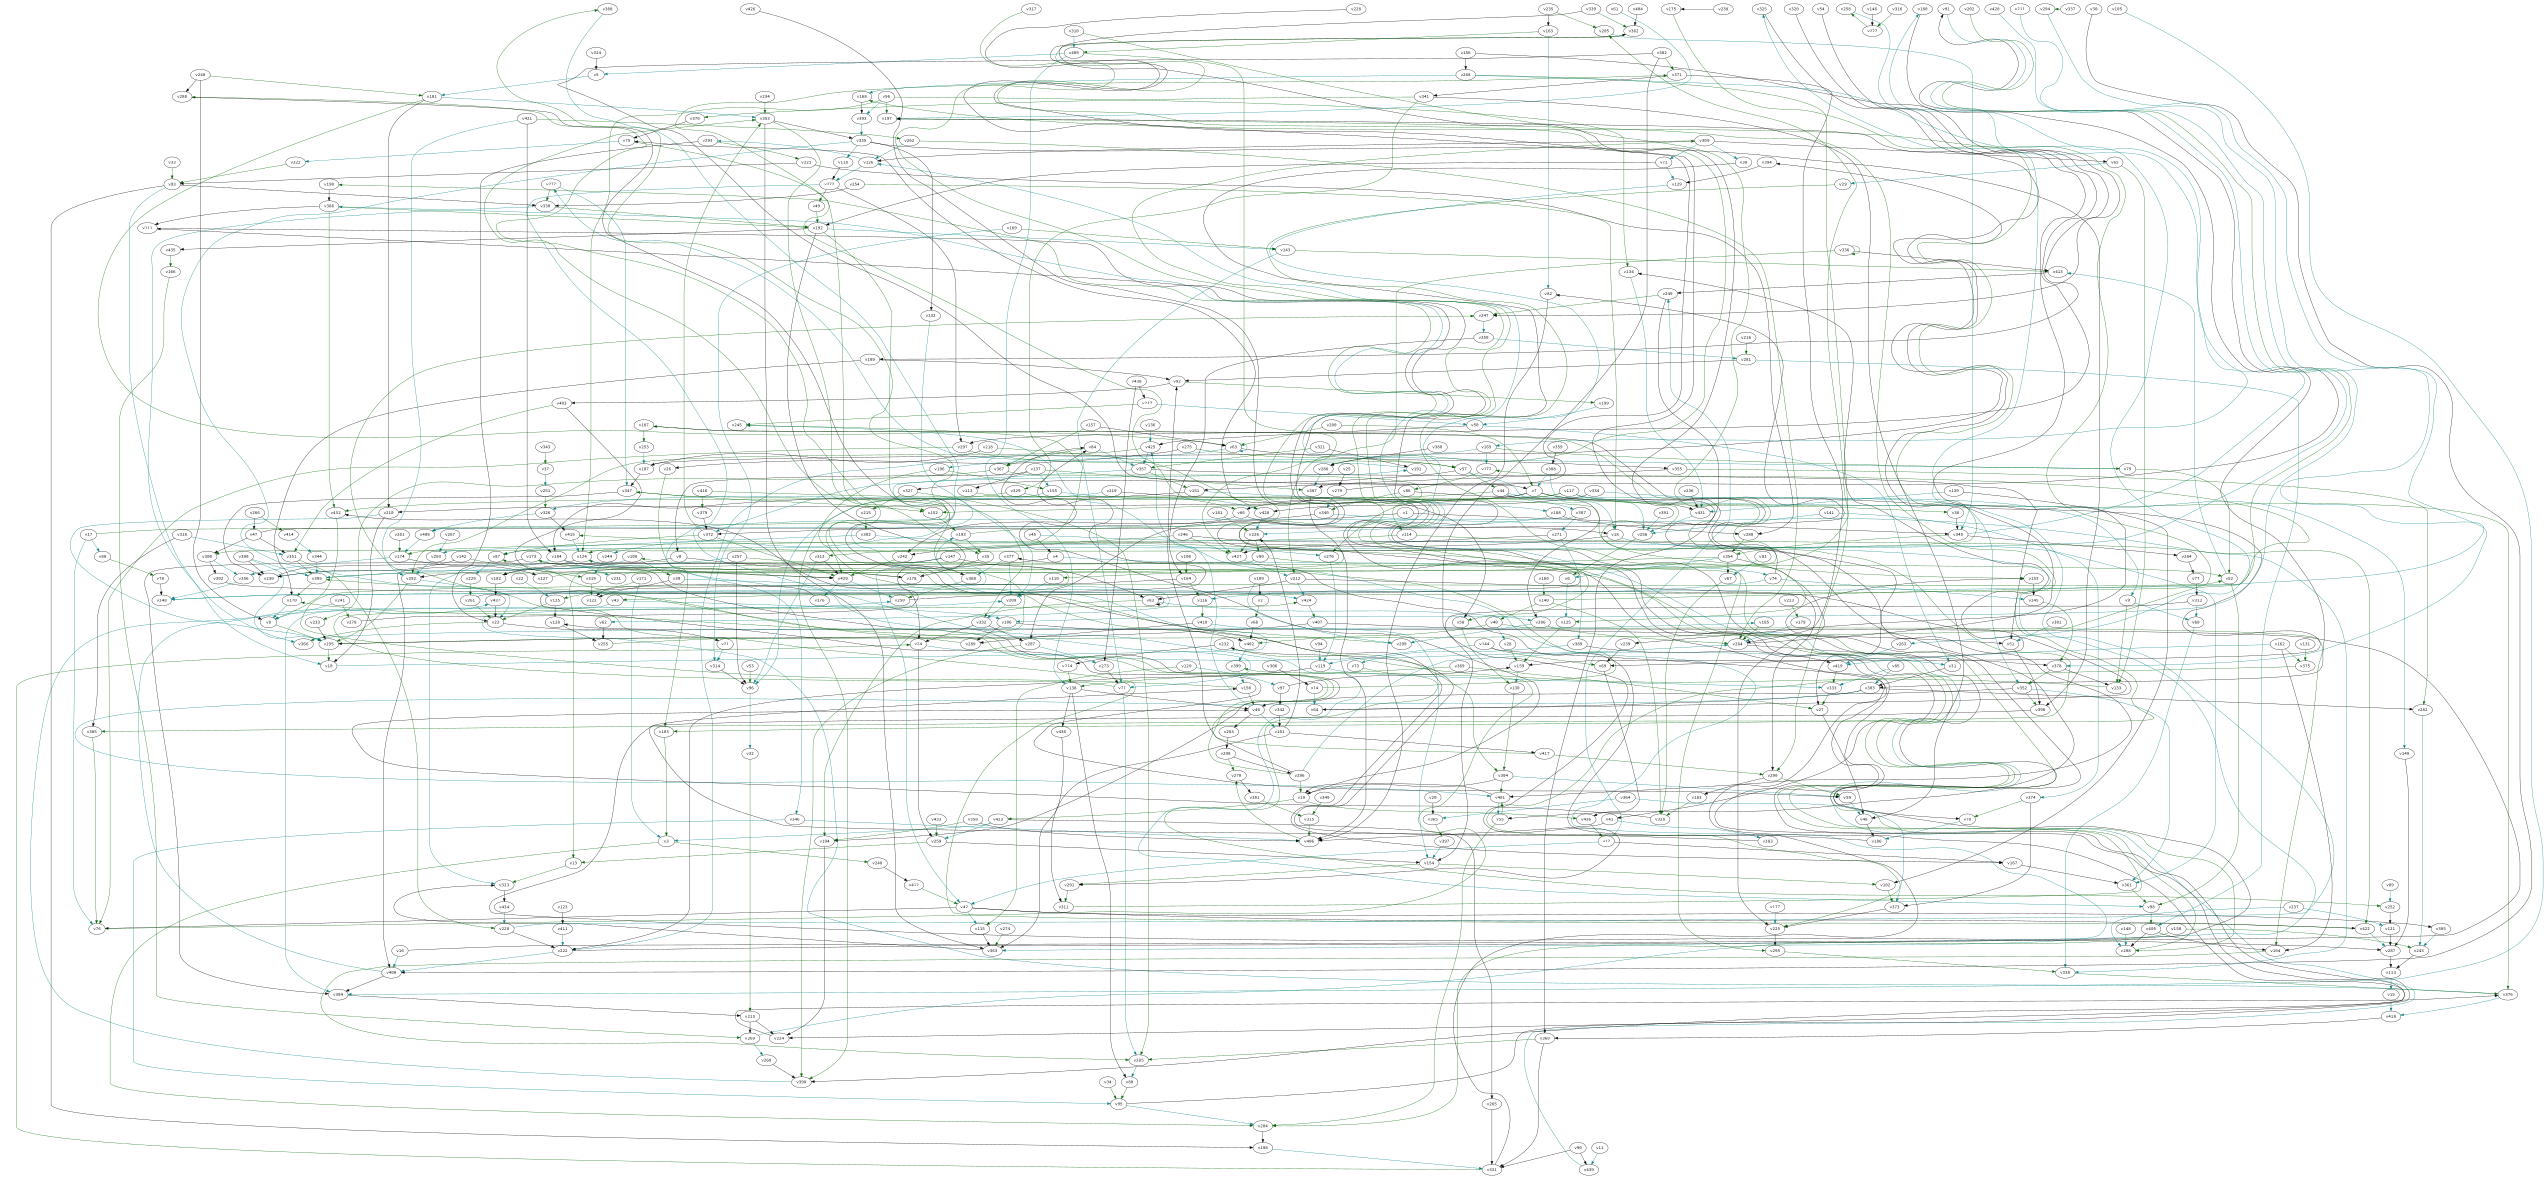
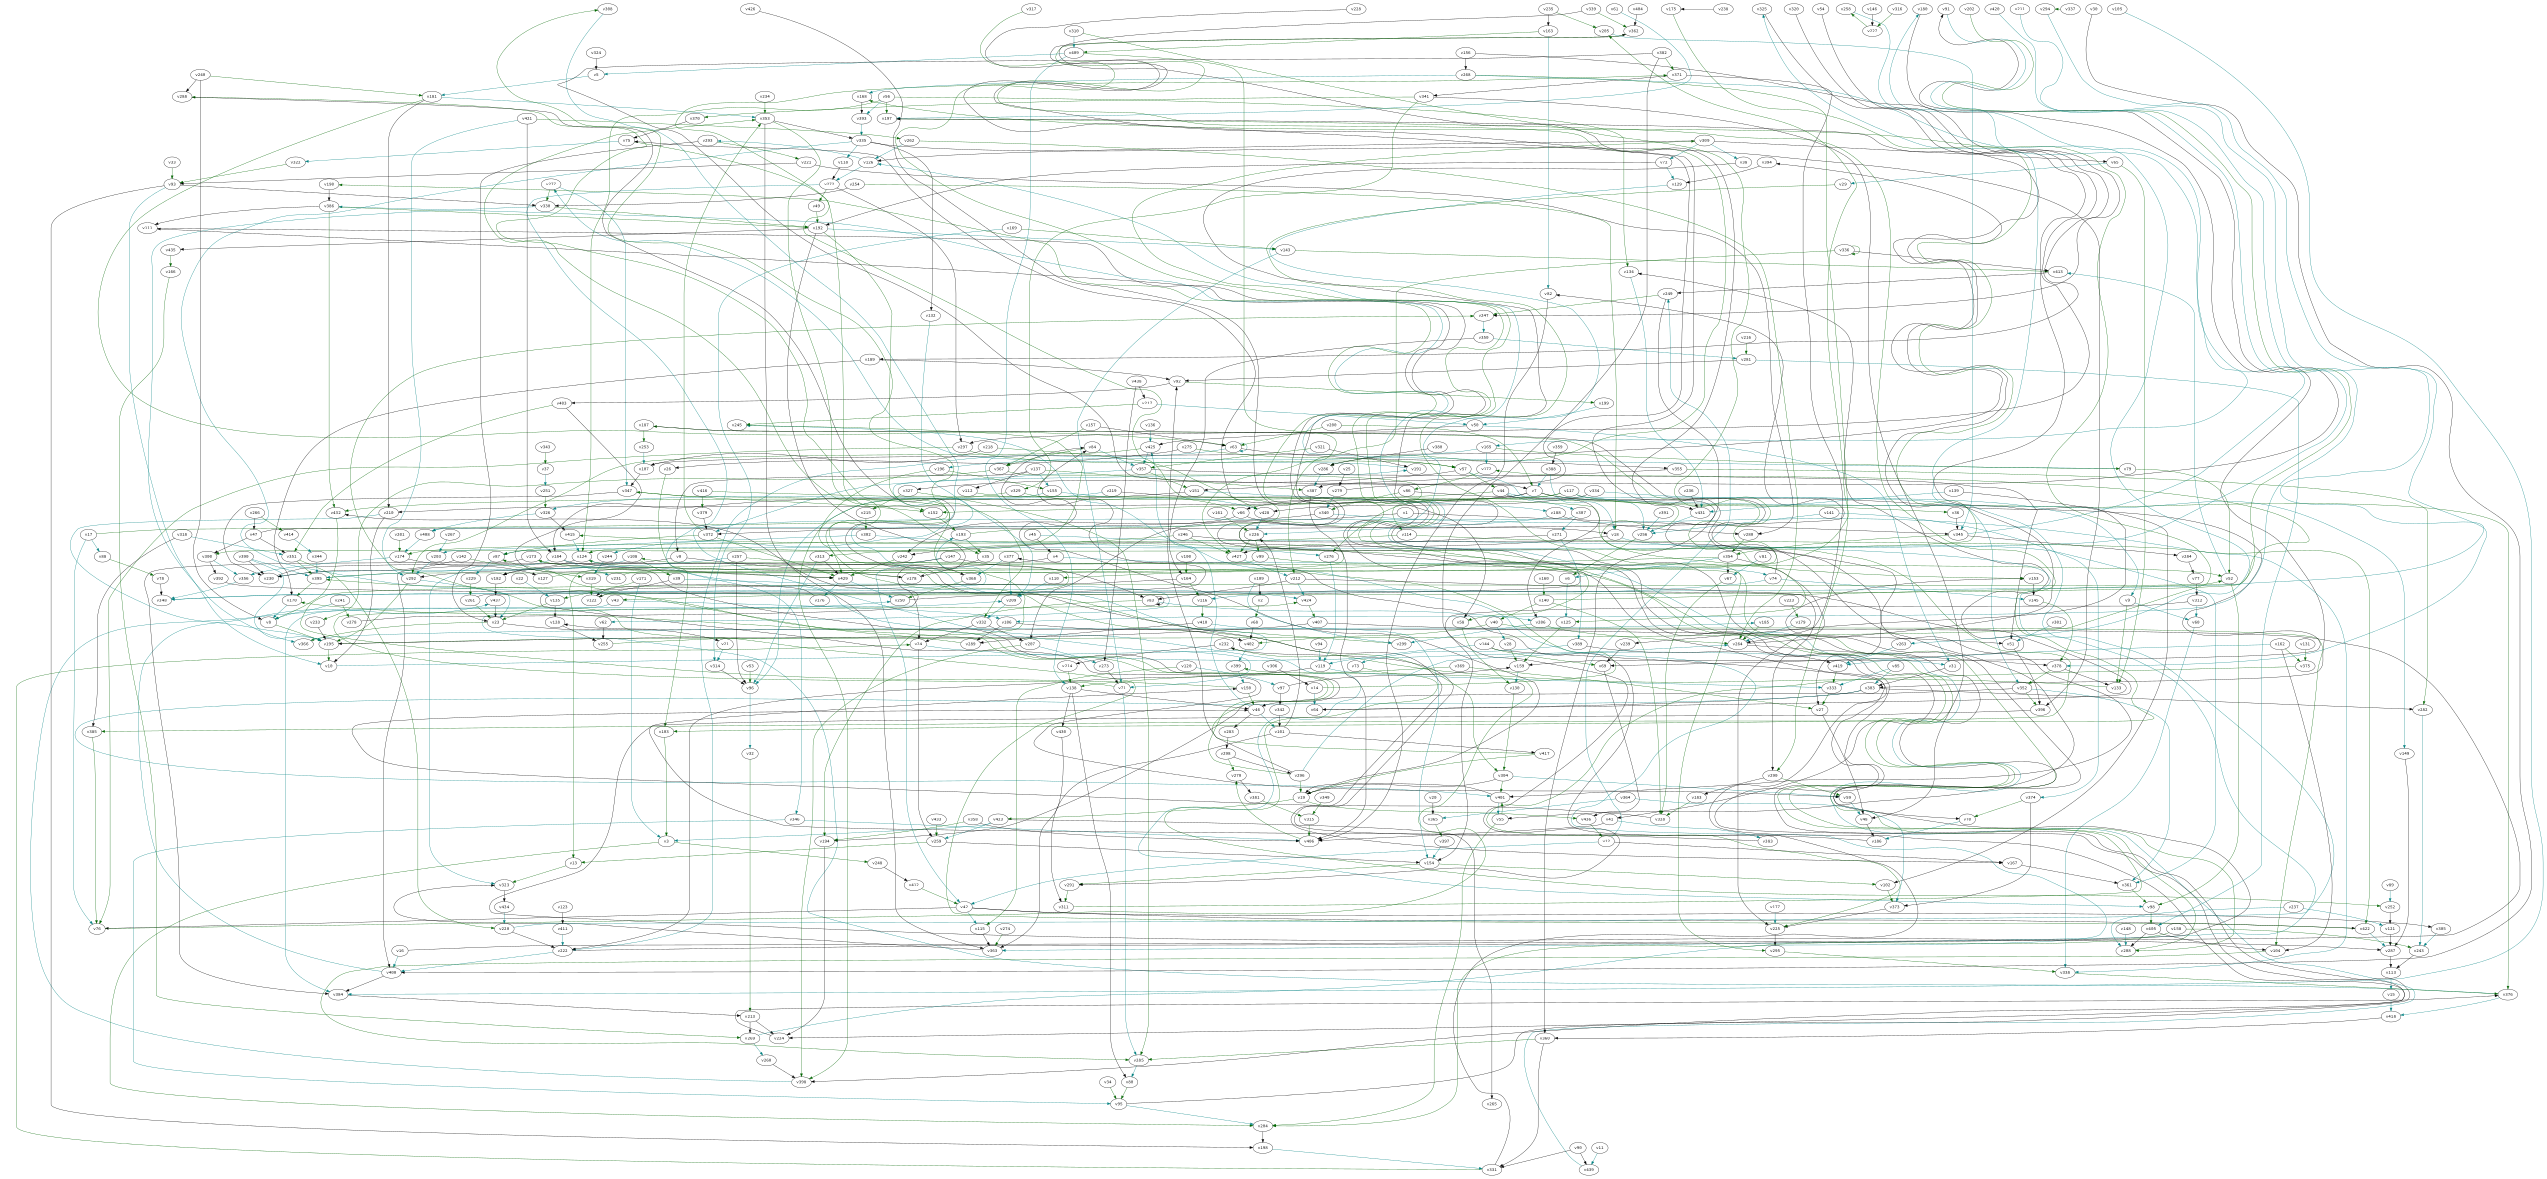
edge "v417" -> "v290": now "v417" -> "v19"
edge "v265" -> "v331": removed
